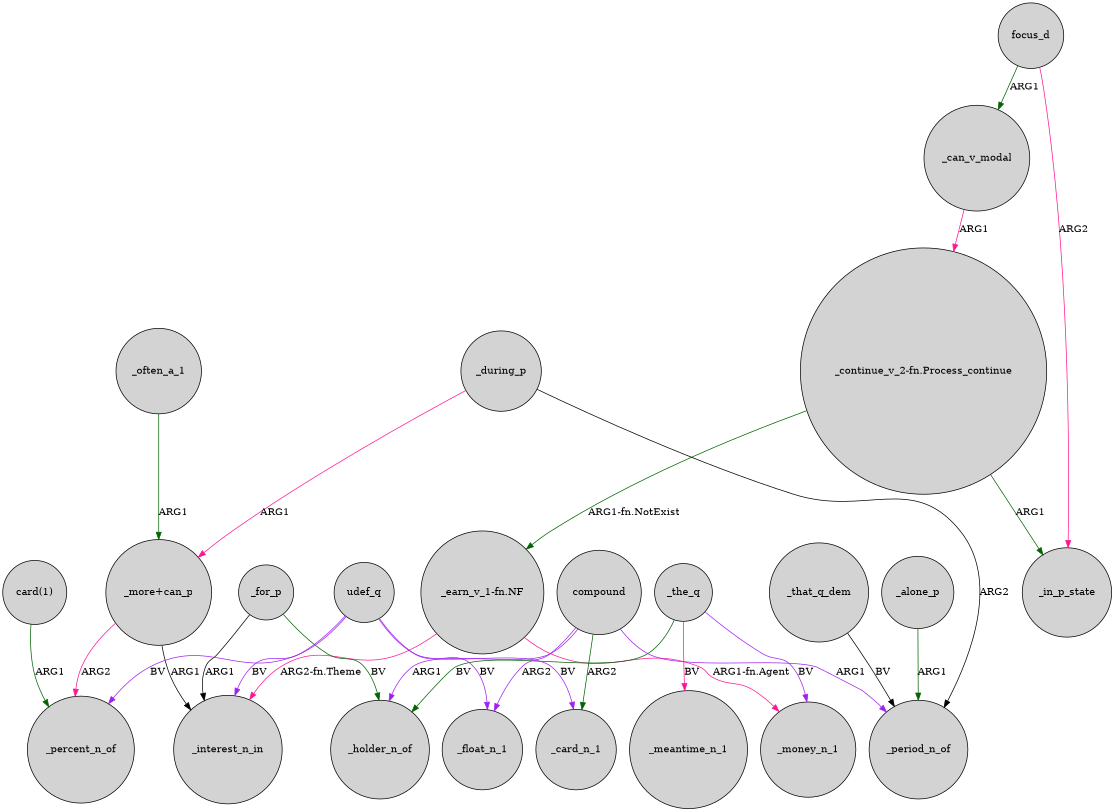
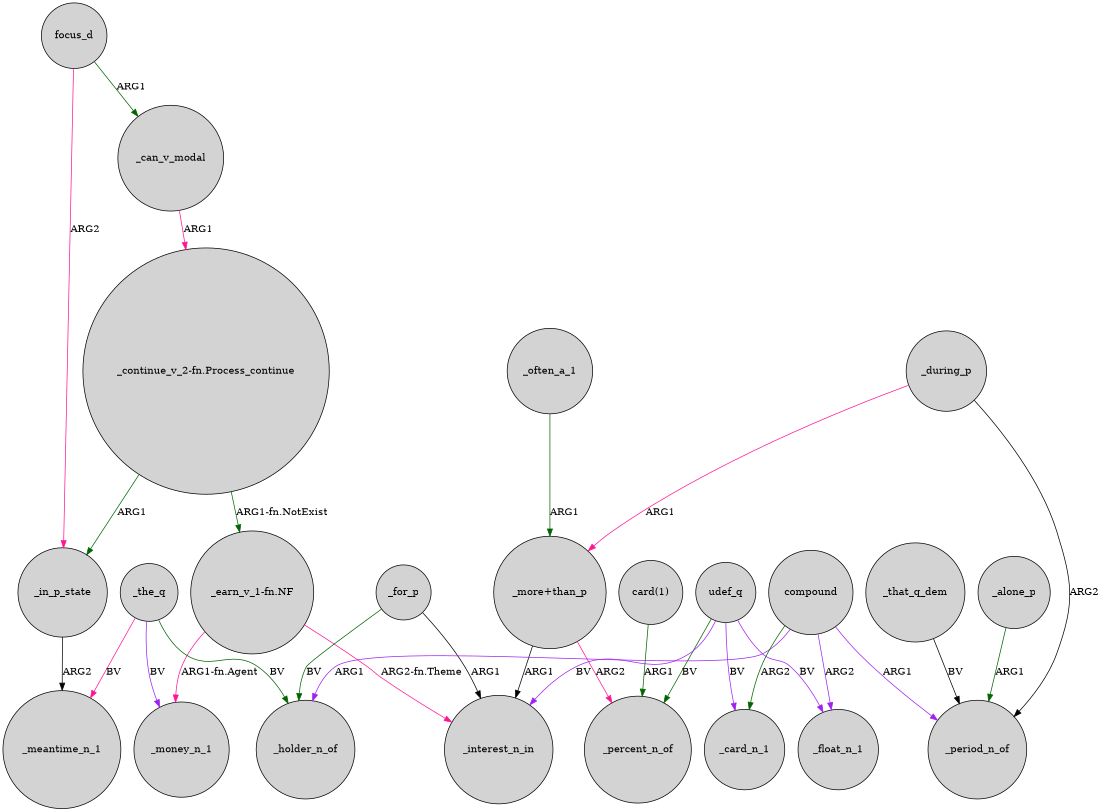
node "_more+can_p": label "_more+can_p" -> "_more+than_p"
edge "_in_p_state" -> "_meantime_n_1": added, label "ARG2"
edge "udef_q" -> "_percent_n_of": color purple -> darkgreen
